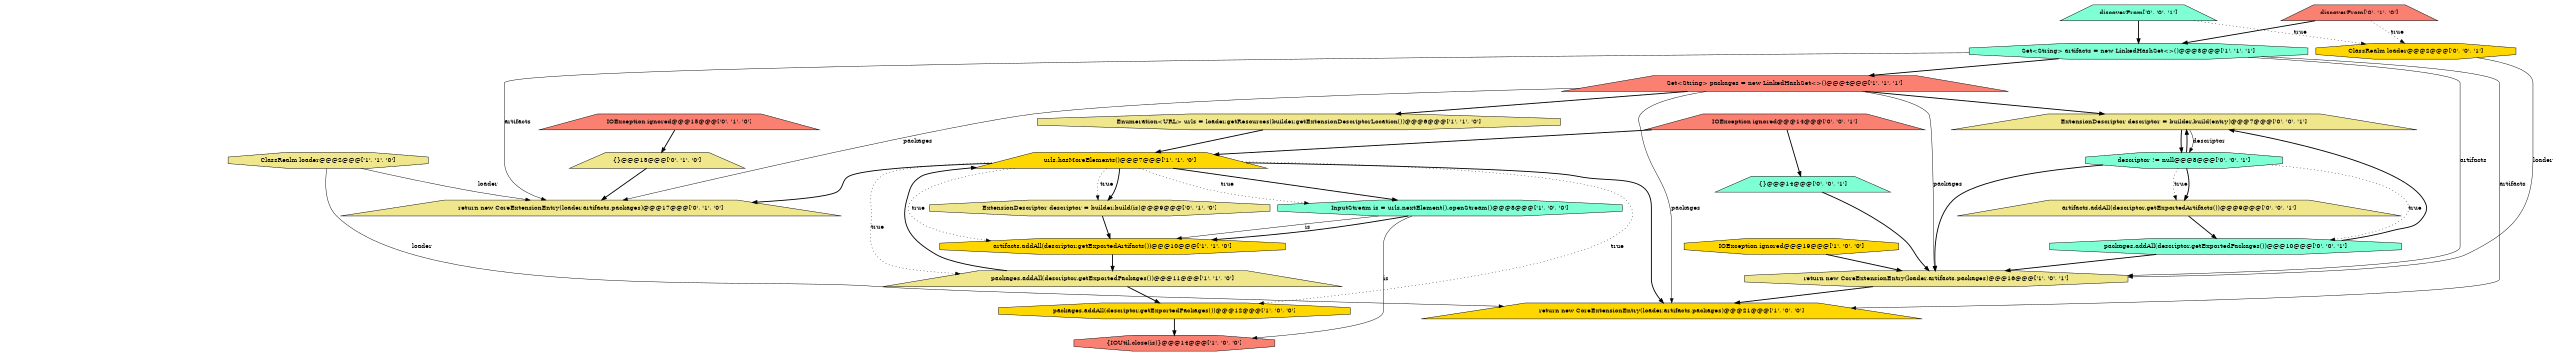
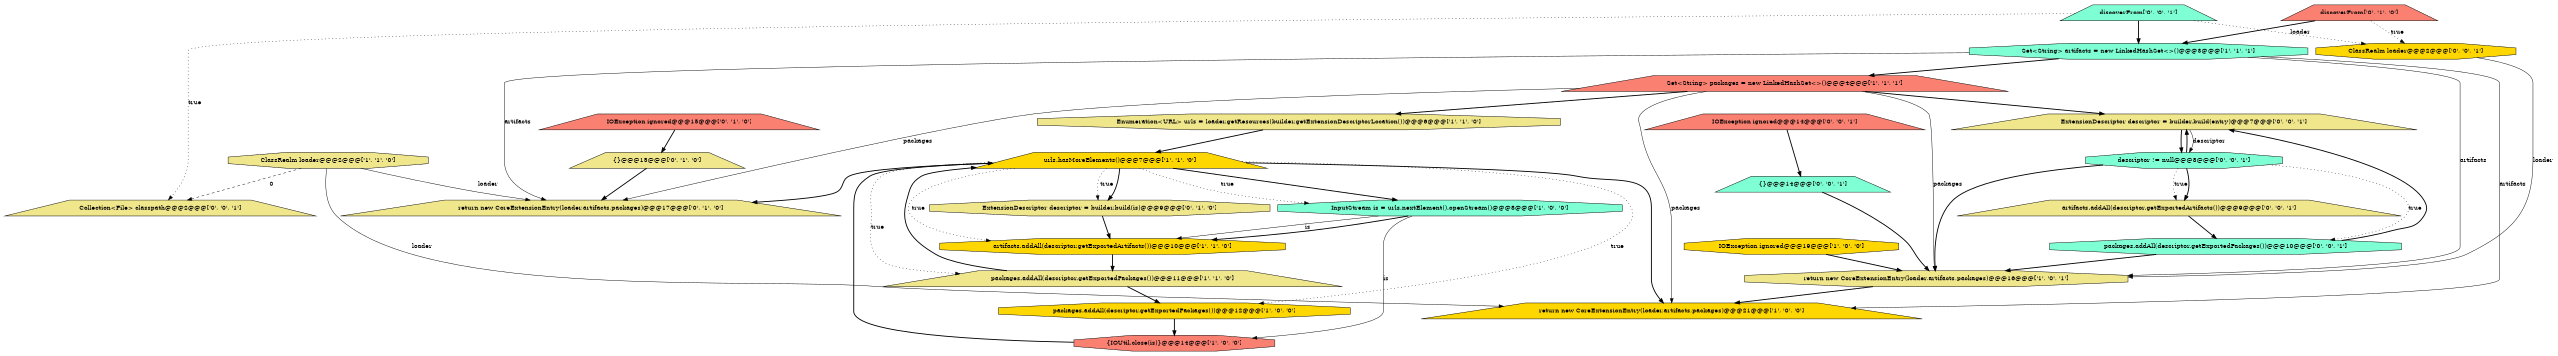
edge "discoverFrom['0', '0', '1']" -> "ClassRealm loader@@@2@@@['0', '0', '1']": label "true" -> "loader"
edge "IOException ignored@@@14@@@['0', '0', '1']" -> "urls.hasMoreElements()@@@7@@@['1', '1', '0']": now "{IOUtil.close(is)}@@@14@@@['1', '0', '0']" -> "urls.hasMoreElements()@@@7@@@['1', '1', '0']"
node "Collection<File> classpath@@@2@@@['0', '0', '1']": added
